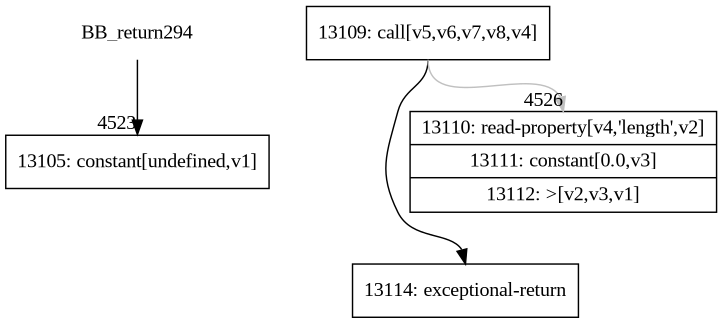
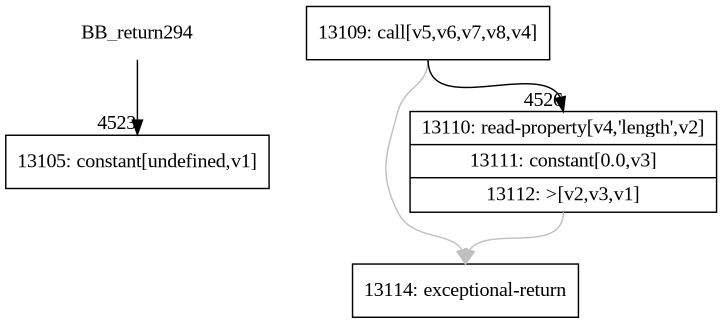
edge "13109: call[v5,v6,v7,v8,v4]" -> "13110: read-property[v4,'length',v2]": color gray -> black
edge "13109: call[v5,v6,v7,v8,v4]" -> "13114: exceptional-return": color black -> gray
edge "13110: read-property[v4,'length',v2]" -> "13114: exceptional-return": added
